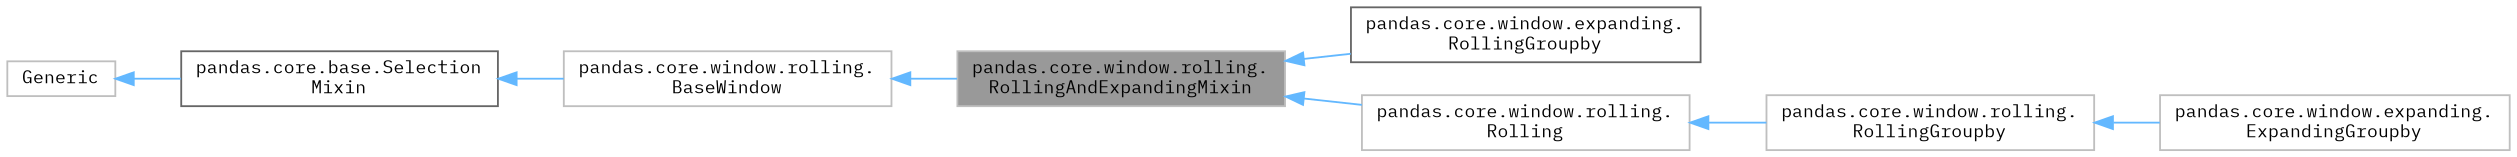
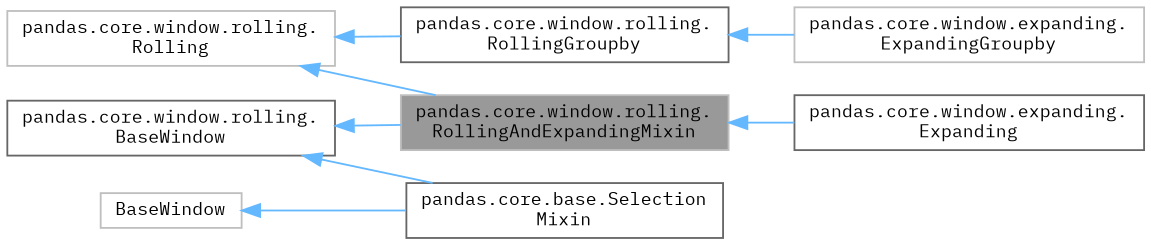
node "pandas.core.window.expanding. RollingGroupby": label "pandas.core.window.expanding. RollingGroupby" -> "pandas.core.window.expanding. Expanding"
node "Generic": label "Generic" -> "BaseWindow"
edge "pandas.core.window.rolling. BaseWindow" -> "pandas.core.base.Selection Mixin": reversed
node "pandas.core.window.rolling. BaseWindow": color grey75 -> gray40
edge "pandas.core.window.rolling. Rolling" -> "pandas.core.window.rolling. RollingAndExpandingMixin": reversed
node "pandas.core.window.rolling. RollingGroupby": color grey75 -> gray40
